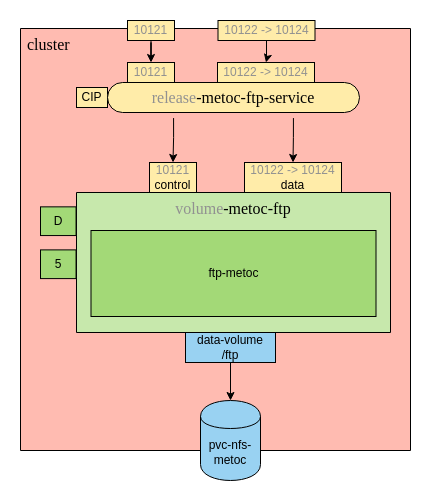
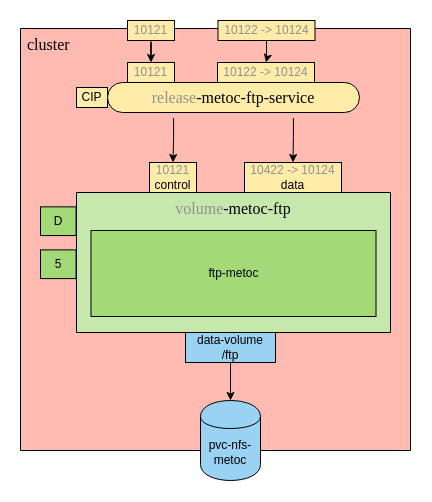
node "10122 -> 10124 data": label "10122 -> 10124 data" -> "10422 -> 10124 data"
